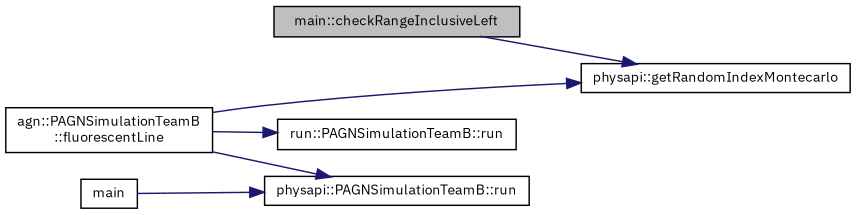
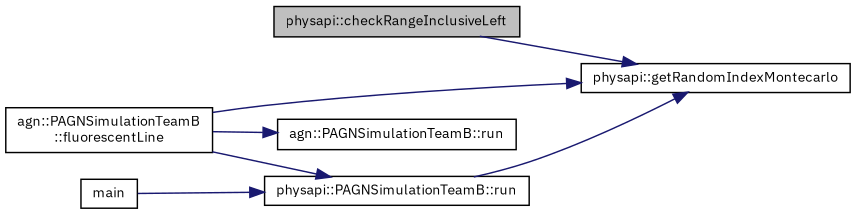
node "main::checkRangeInclusiveLeft": label "main::checkRangeInclusiveLeft" -> "physapi::checkRangeInclusiveLeft"
node "run::PAGNSimulationTeamB::run": label "run::PAGNSimulationTeamB::run" -> "agn::PAGNSimulationTeamB::run"
edge "physapi::PAGNSimulationTeamB::run" -> "physapi::getRandomIndexMontecarlo": added
